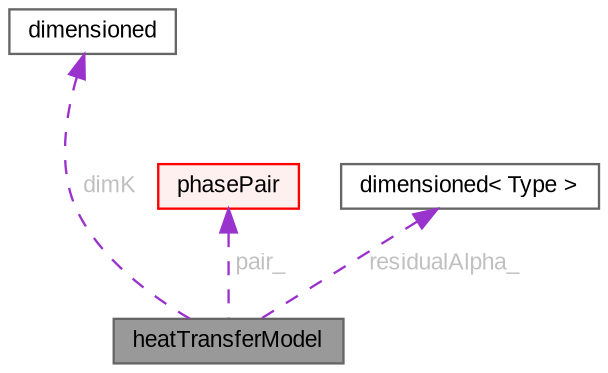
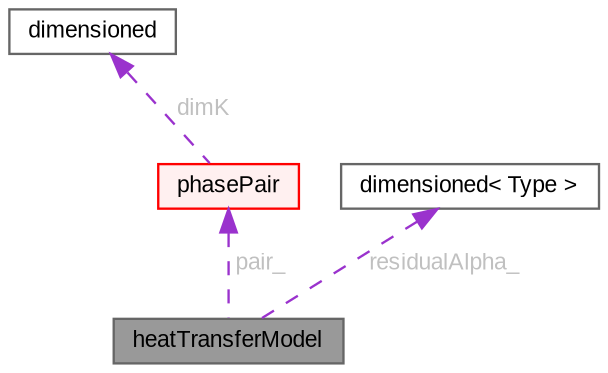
edge "heatTransferModel" -> "dimensioned": now "phasePair" -> "dimensioned"
